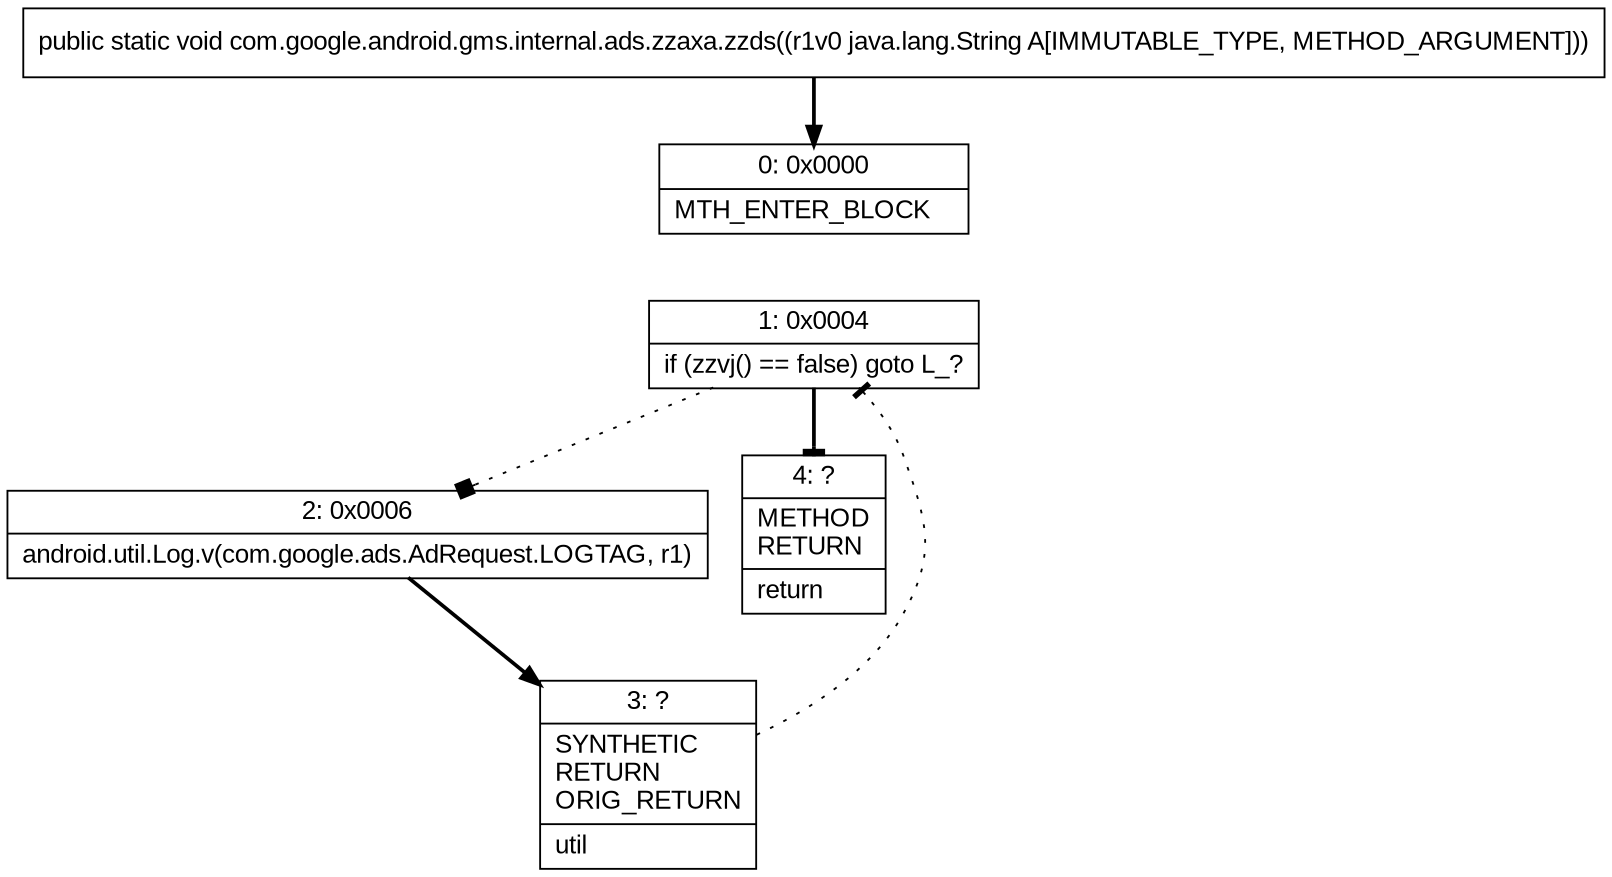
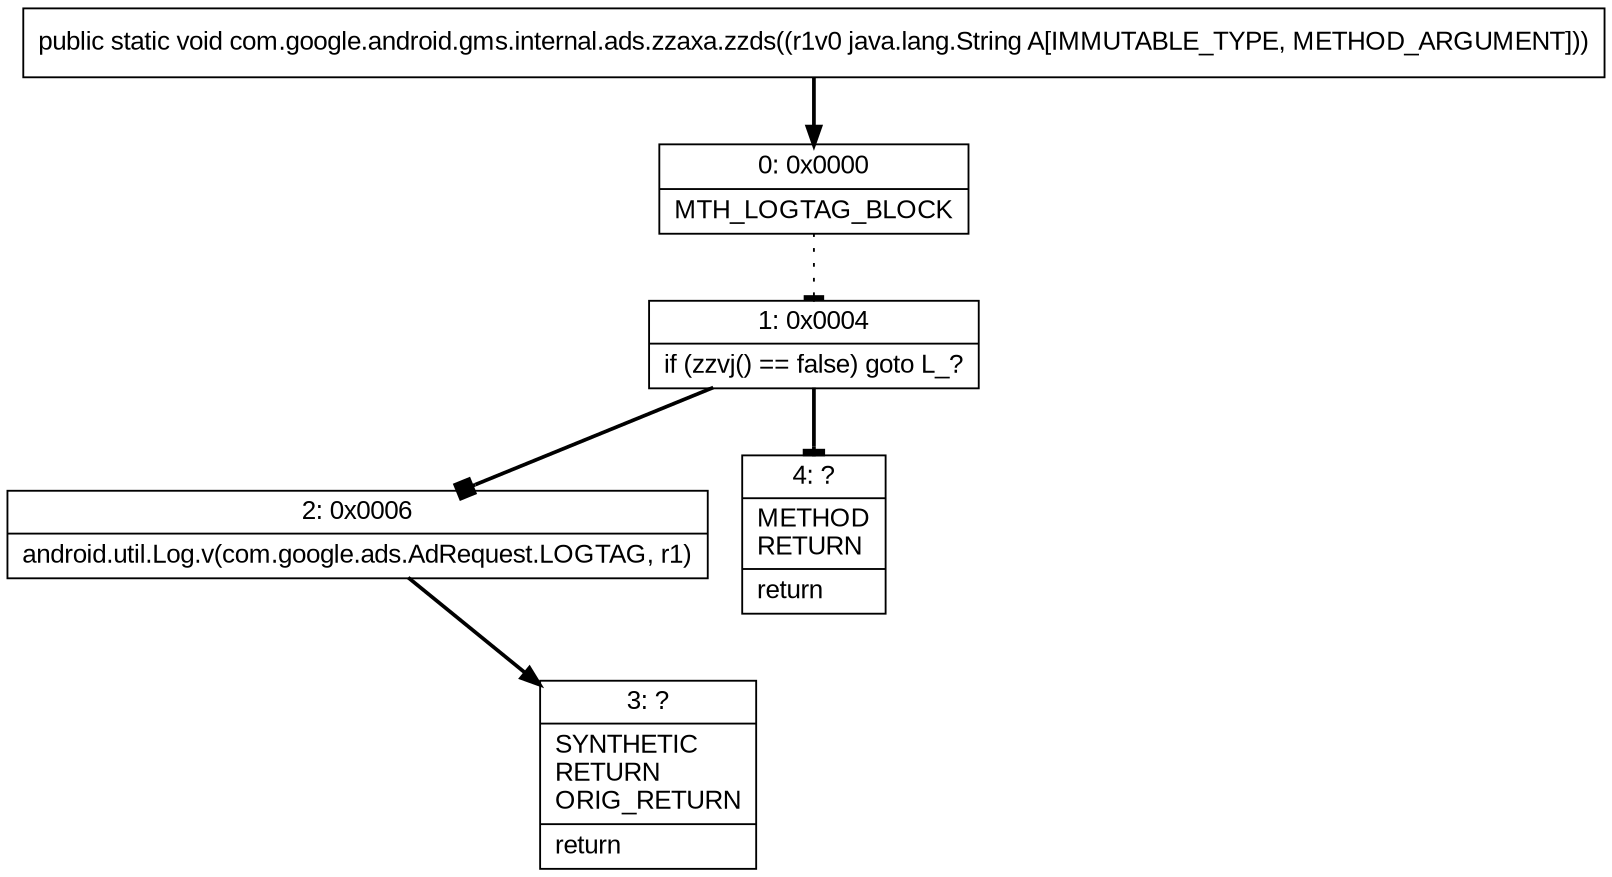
node "0: 0x0000": text "MTH_ENTER_BLOCK" -> "MTH_LOGTAG_BLOCK"
edge "1: 0x0004" -> "2: 0x0006": style dotted -> bold
edge "3: ?" -> "1: 0x0004": now "0: 0x0000" -> "1: 0x0004"
node "3: ?": text "util" -> "return"
